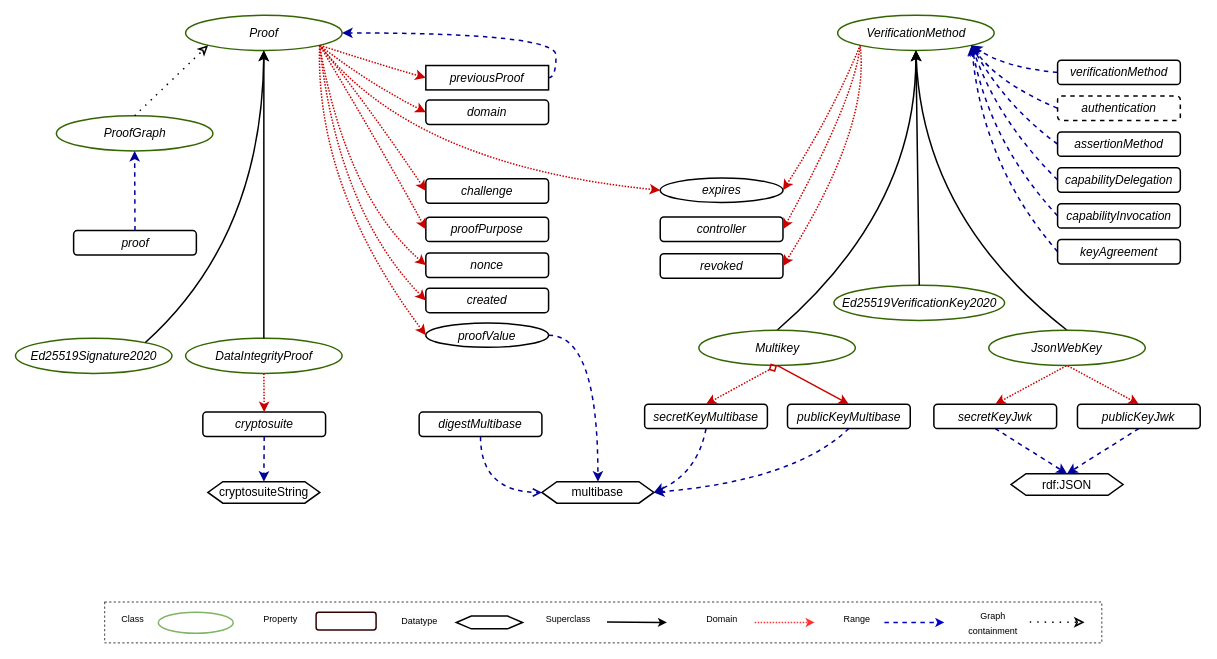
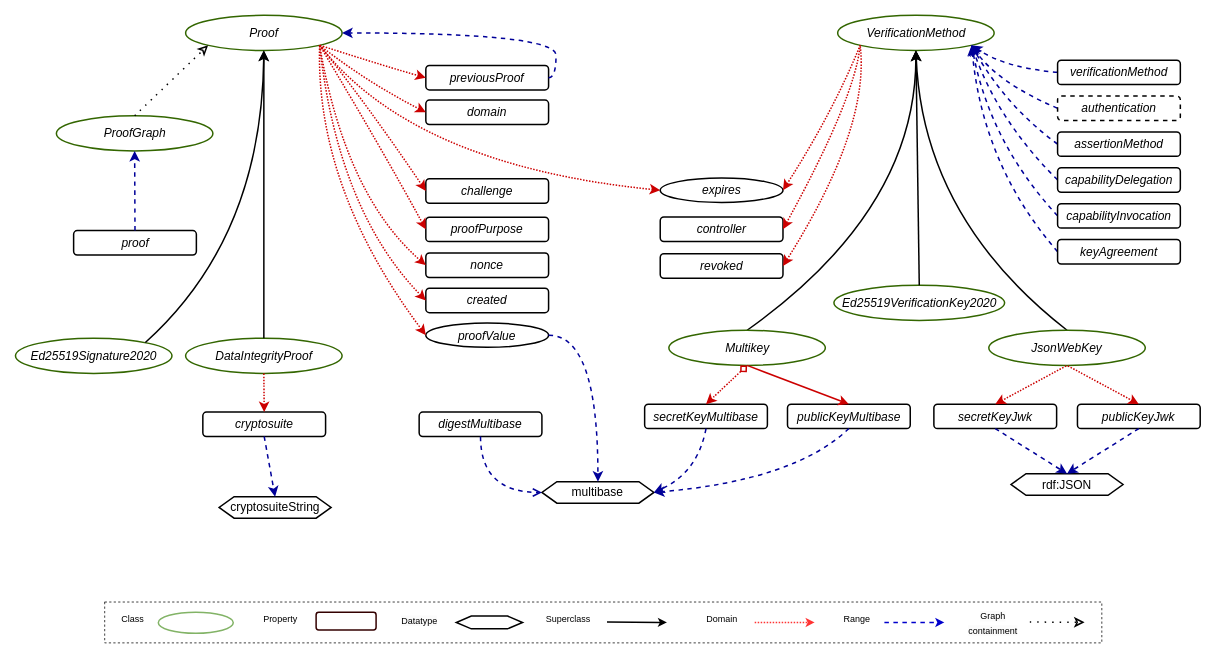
node "previousProof": shape rectangle -> rounded rectangle
node "Multikey": moved (777, 348) -> (747, 348)
node "cryptosuiteString": moved (264, 493) -> (275, 508)
